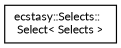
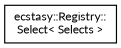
node "ecstasy::Selects:: Select< Selects >": label "ecstasy::Selects:: Select< Selects >" -> "ecstasy::Registry:: Select< Selects >"
